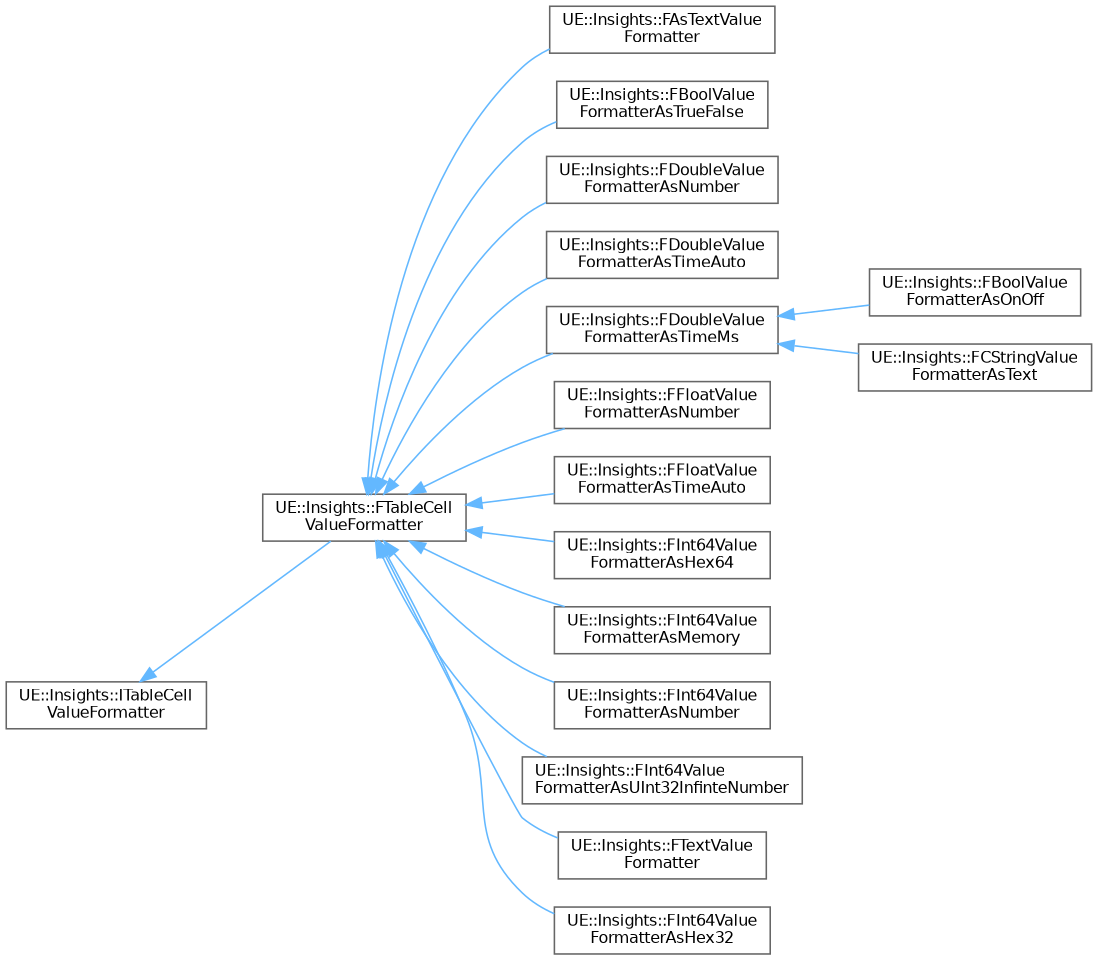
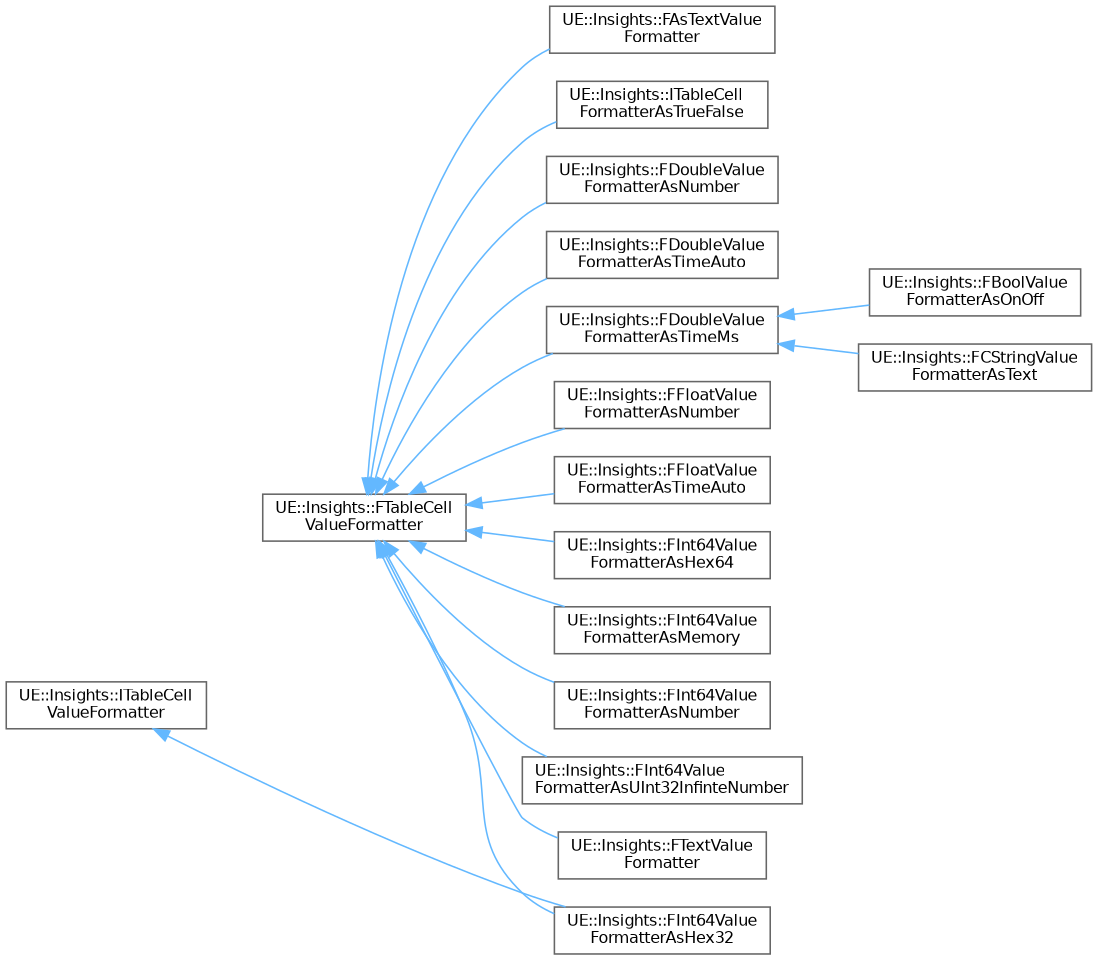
node "UE::Insights::FBoolValue FormatterAsTrueFalse": label "UE::Insights::FBoolValue FormatterAsTrueFalse" -> "UE::Insights::ITableCell FormatterAsTrueFalse"
edge "UE::Insights::FTableCell ValueFormatter" -> "UE::Insights::ITableCell ValueFormatter": now "UE::Insights::FInt64Value FormatterAsHex32" -> "UE::Insights::ITableCell ValueFormatter"
